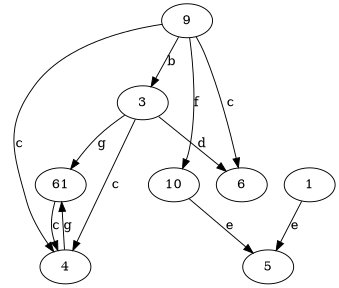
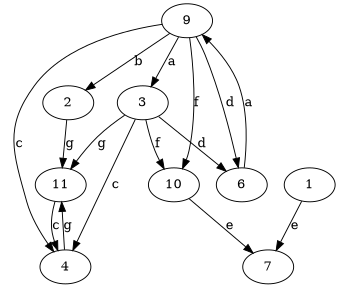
edge "9" -> "3": label "b" -> "a"
edge "6" -> "9": added, label "a"
node "2": added
edge "9" -> "6": label "c" -> "d"
edge "3" -> "10": added, label "f"
node "61": label "61" -> "11"
node "5": label "5" -> "7"
